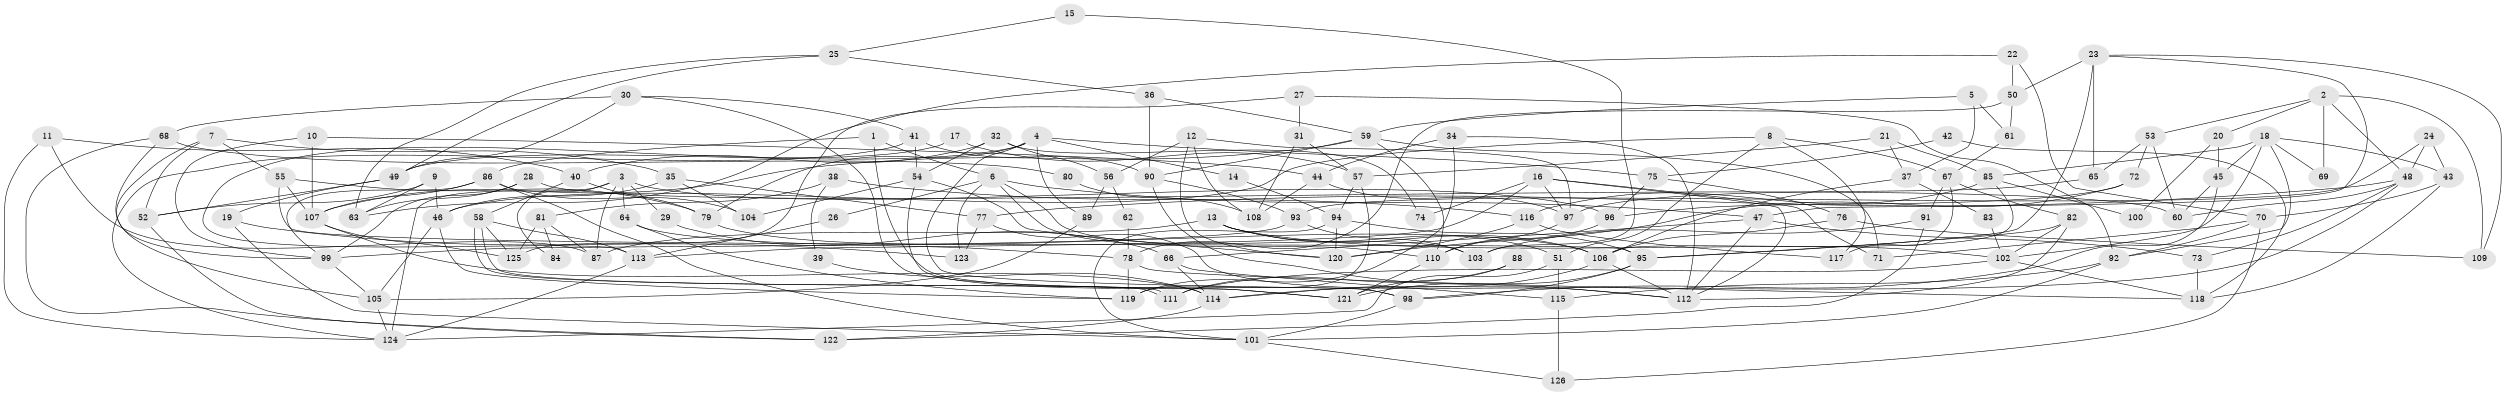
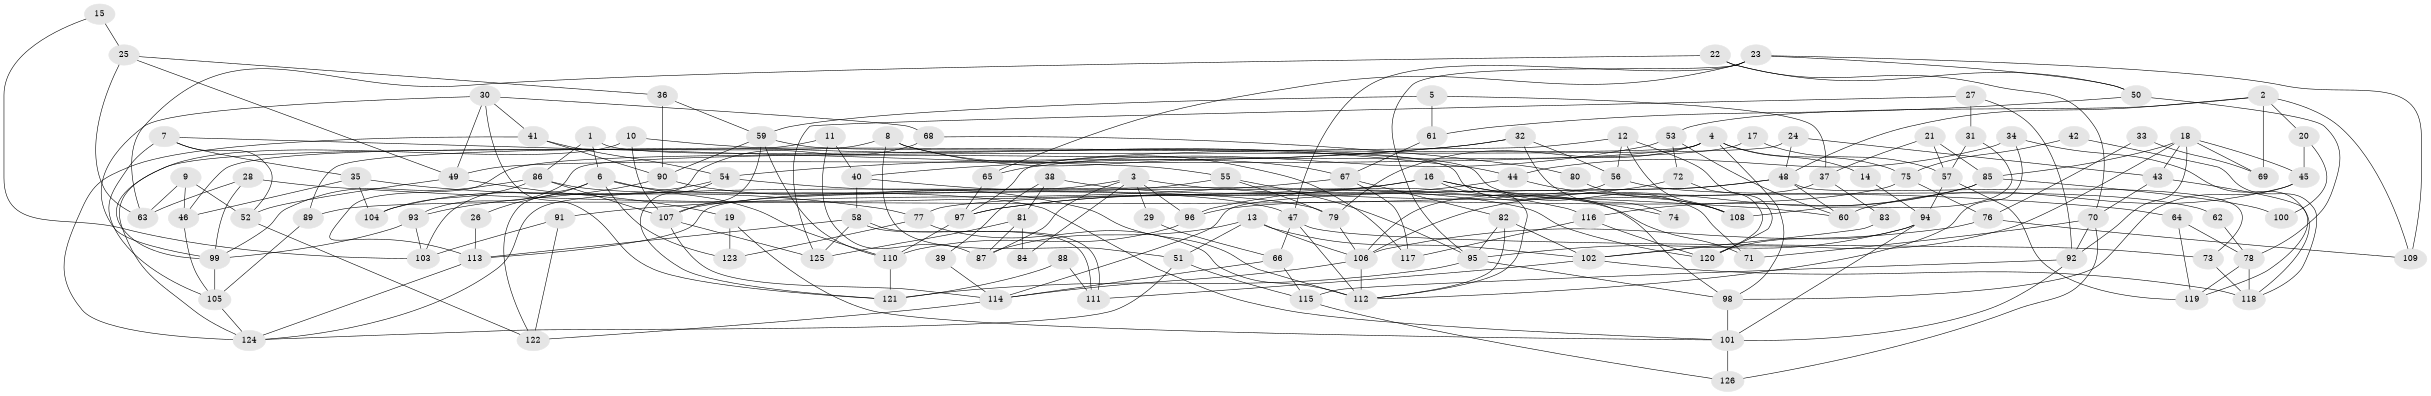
node "33": added
edge "68" -- "99": now "30" -- "99"
edge "46" -- "119": removed
